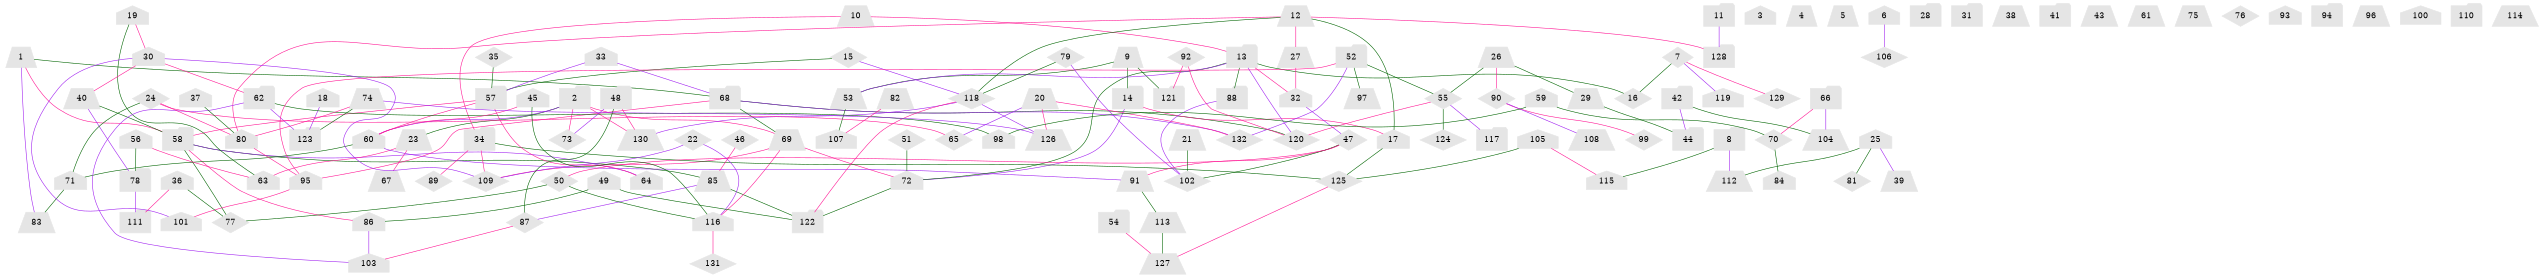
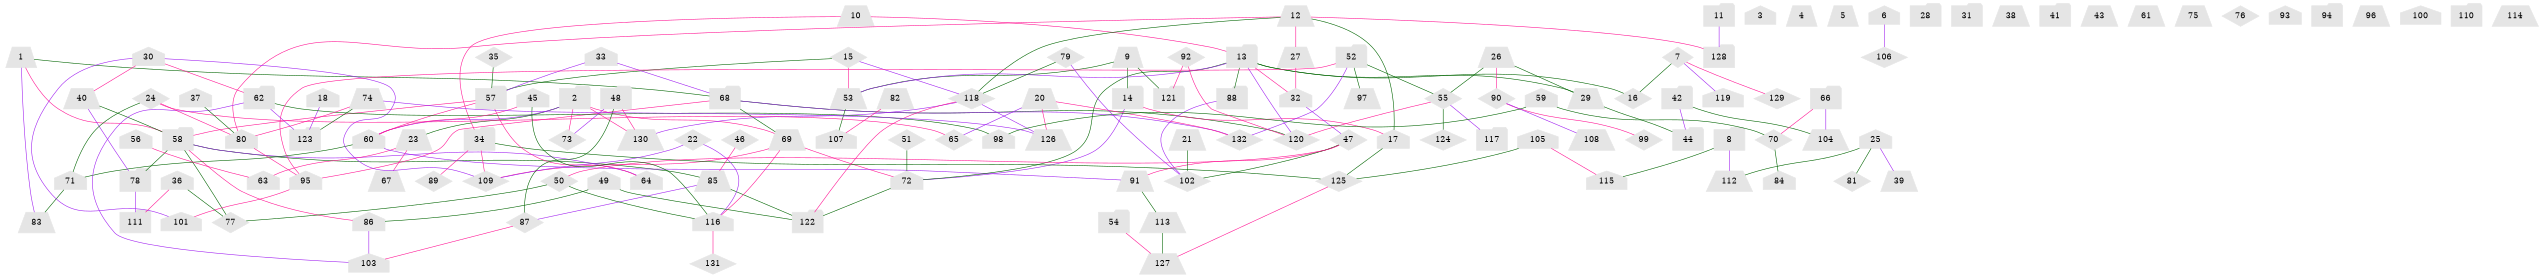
node "19": removed
edge "13" -- "29": added
edge "15" -- "53": added
edge "56" -- "78": now "58" -- "78"
